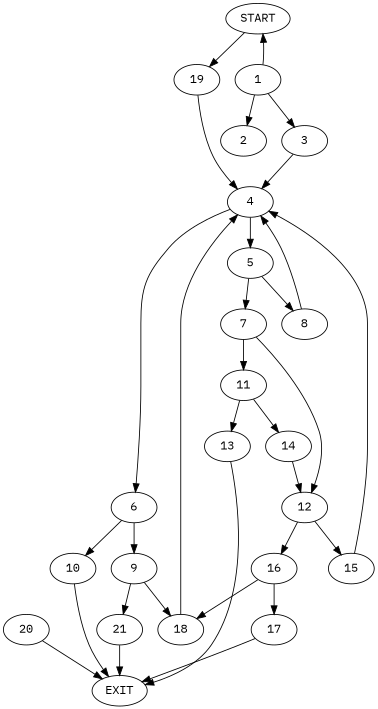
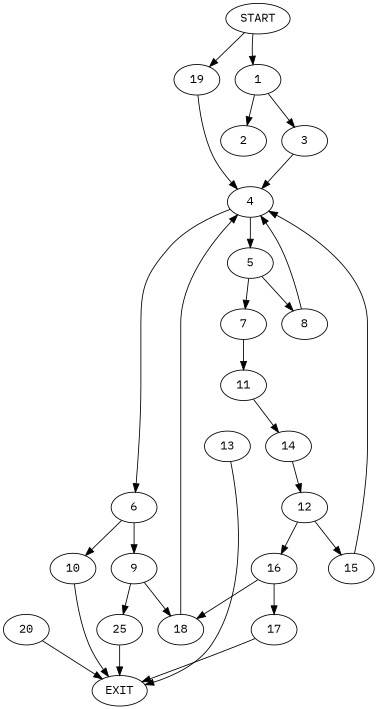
edge "1" -> "START": reversed
edge "7" -> "12": removed
edge "11" -> "13": removed
node "21": label "21" -> "25"
